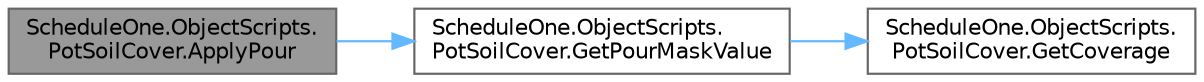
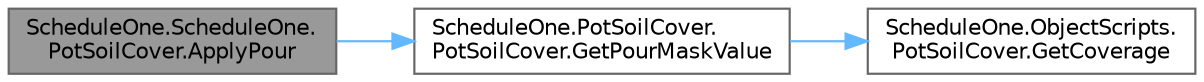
node "ScheduleOne.ObjectScripts. PotSoilCover.ApplyPour": label "ScheduleOne.ObjectScripts. PotSoilCover.ApplyPour" -> "ScheduleOne.ScheduleOne. PotSoilCover.ApplyPour"
node "ScheduleOne.ObjectScripts. PotSoilCover.GetPourMaskValue": label "ScheduleOne.ObjectScripts. PotSoilCover.GetPourMaskValue" -> "ScheduleOne.PotSoilCover. PotSoilCover.GetPourMaskValue"
